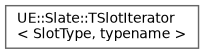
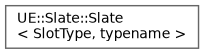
node "UE::Slate::TSlotIterator < SlotType, typename >": label "UE::Slate::TSlotIterator < SlotType, typename >" -> "UE::Slate::Slate < SlotType, typename >"
